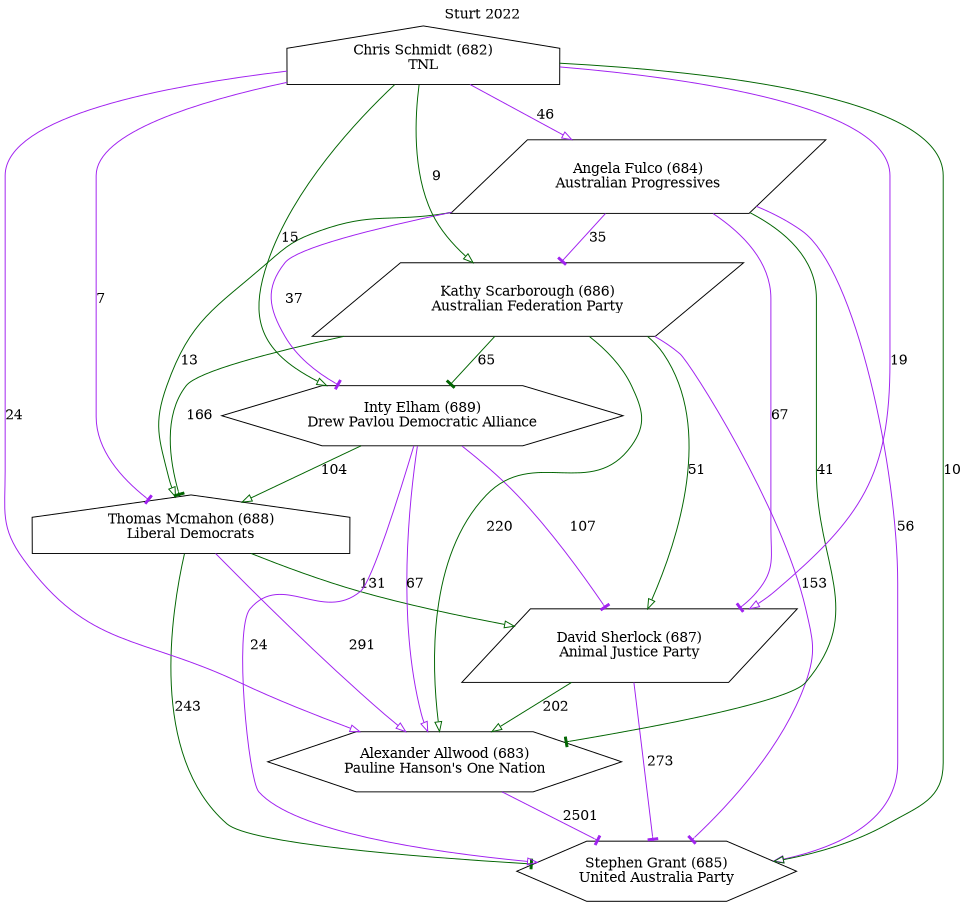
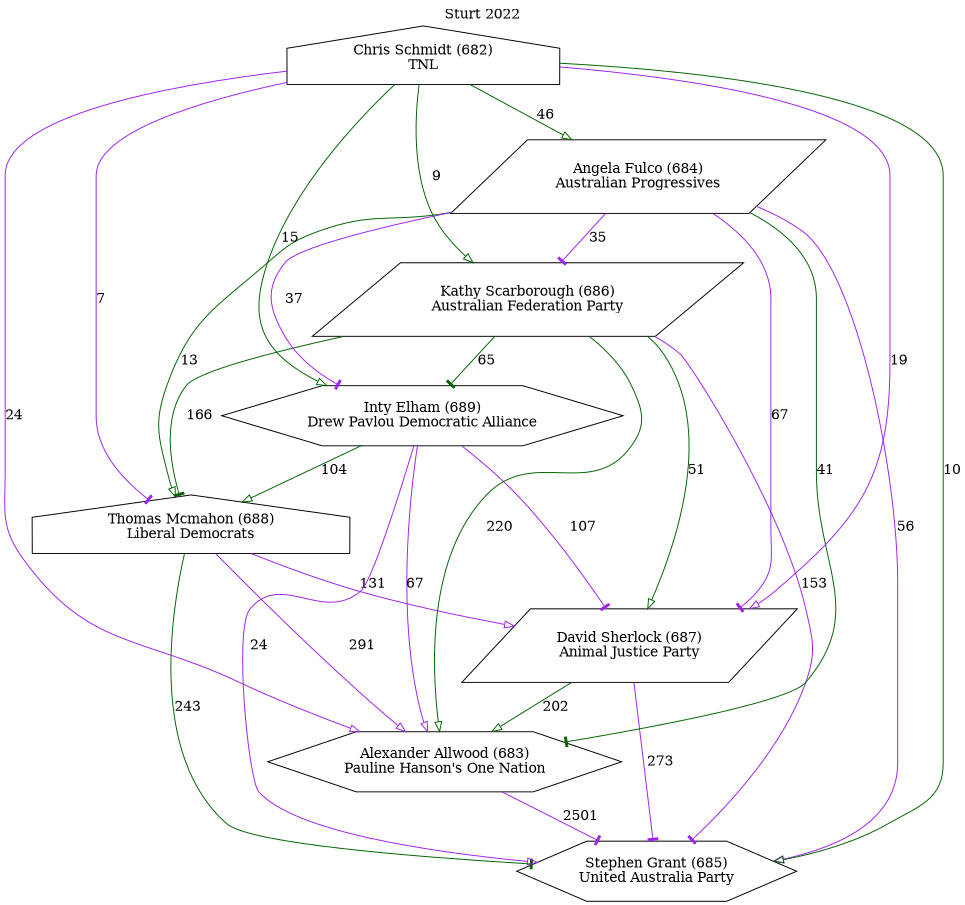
edge "Chris Schmidt (682) TNL" -> "Angela Fulco (684) Australian Progressives": color purple -> darkgreen
edge "Thomas Mcmahon (688) Liberal Democrats" -> "David Sherlock (687) Animal Justice Party": color darkgreen -> purple
